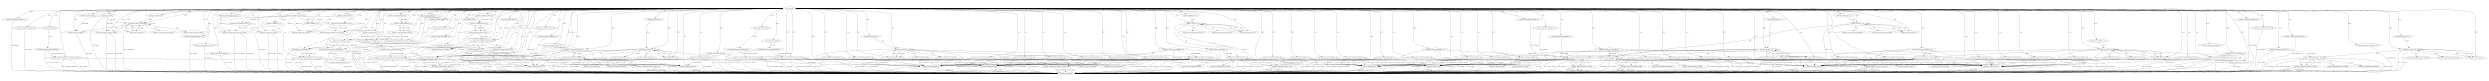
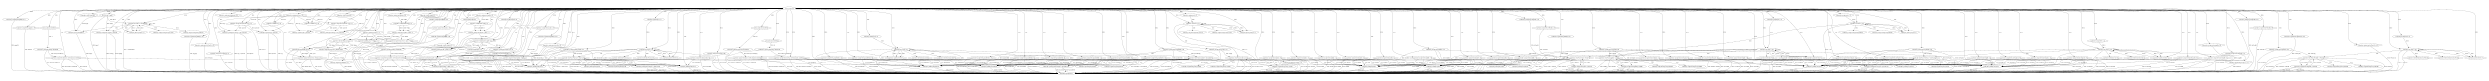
node "(<operator>.assignment,i=0)": removed
